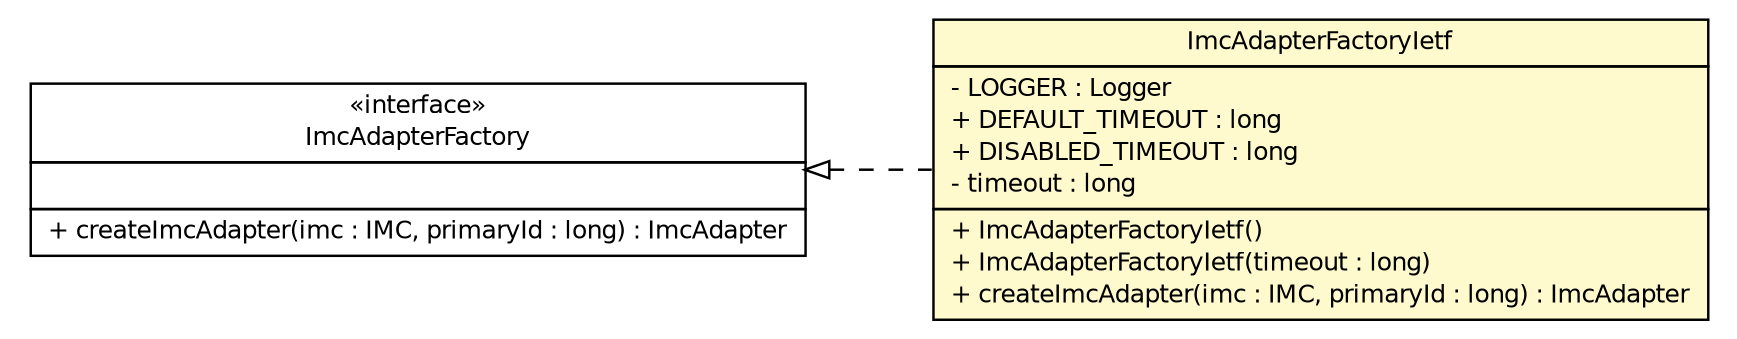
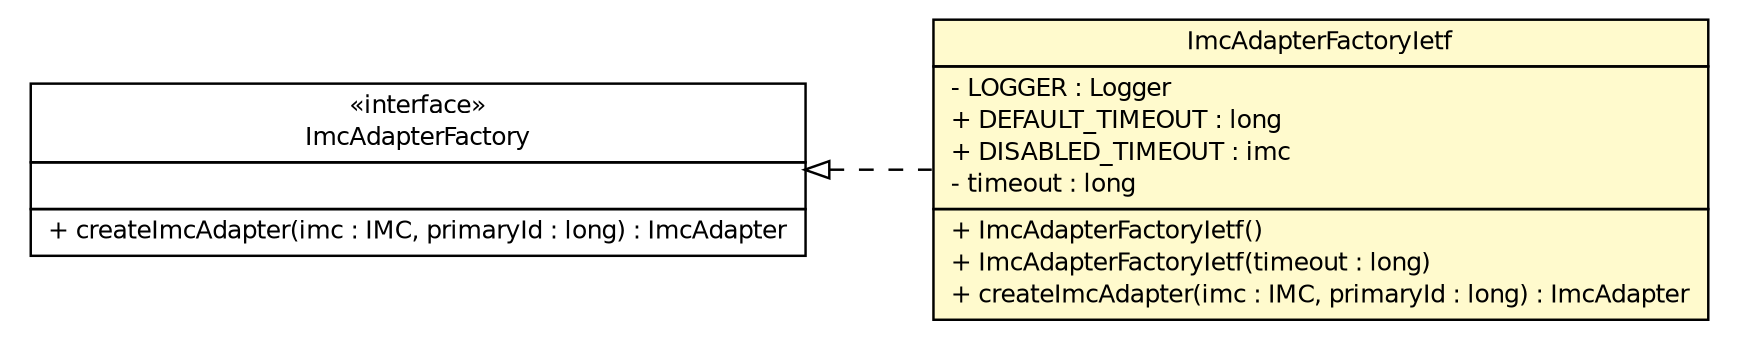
node "ImcAdapterFactoryIetf": text "+ DISABLED_TIMEOUT : long" -> "+ DISABLED_TIMEOUT : imc"
